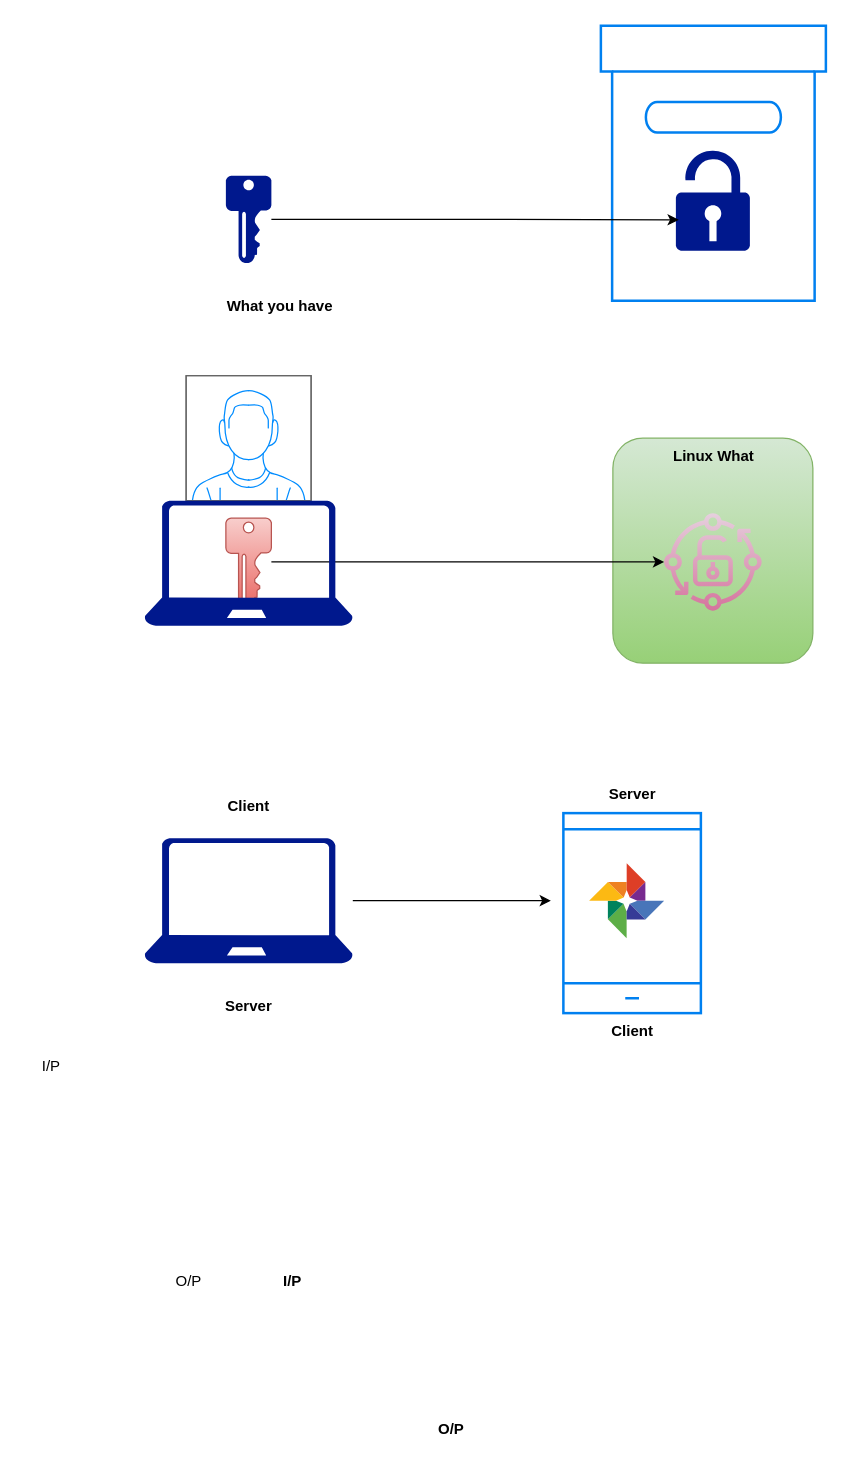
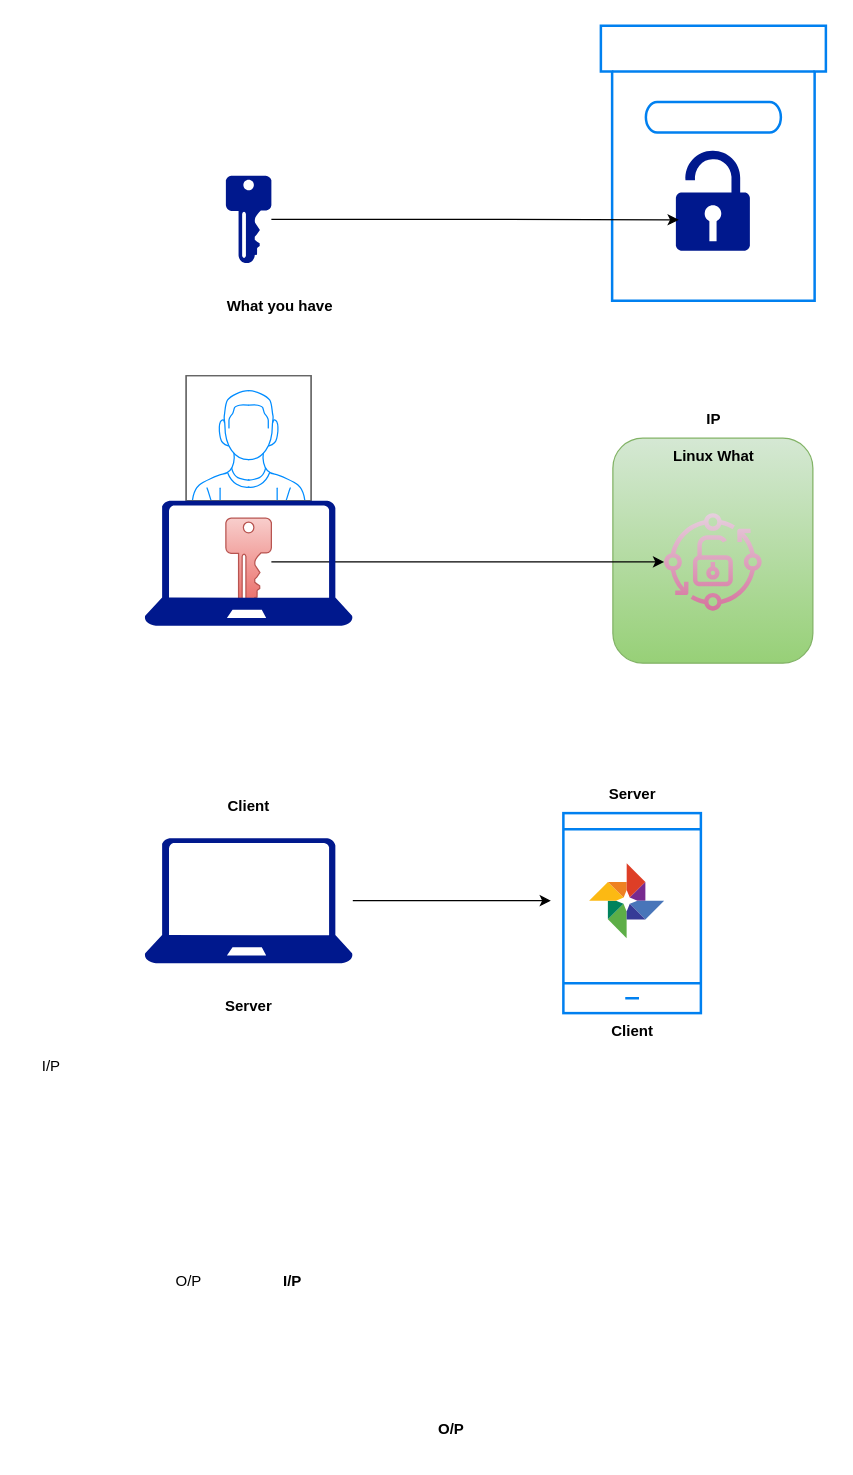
node "IP": added
